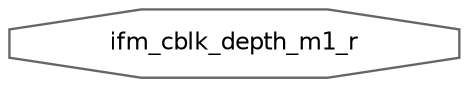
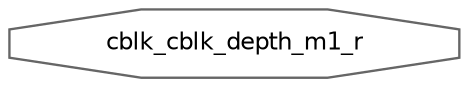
node "ifm_cblk_depth_m1_r": label "ifm_cblk_depth_m1_r" -> "cblk_cblk_depth_m1_r"
